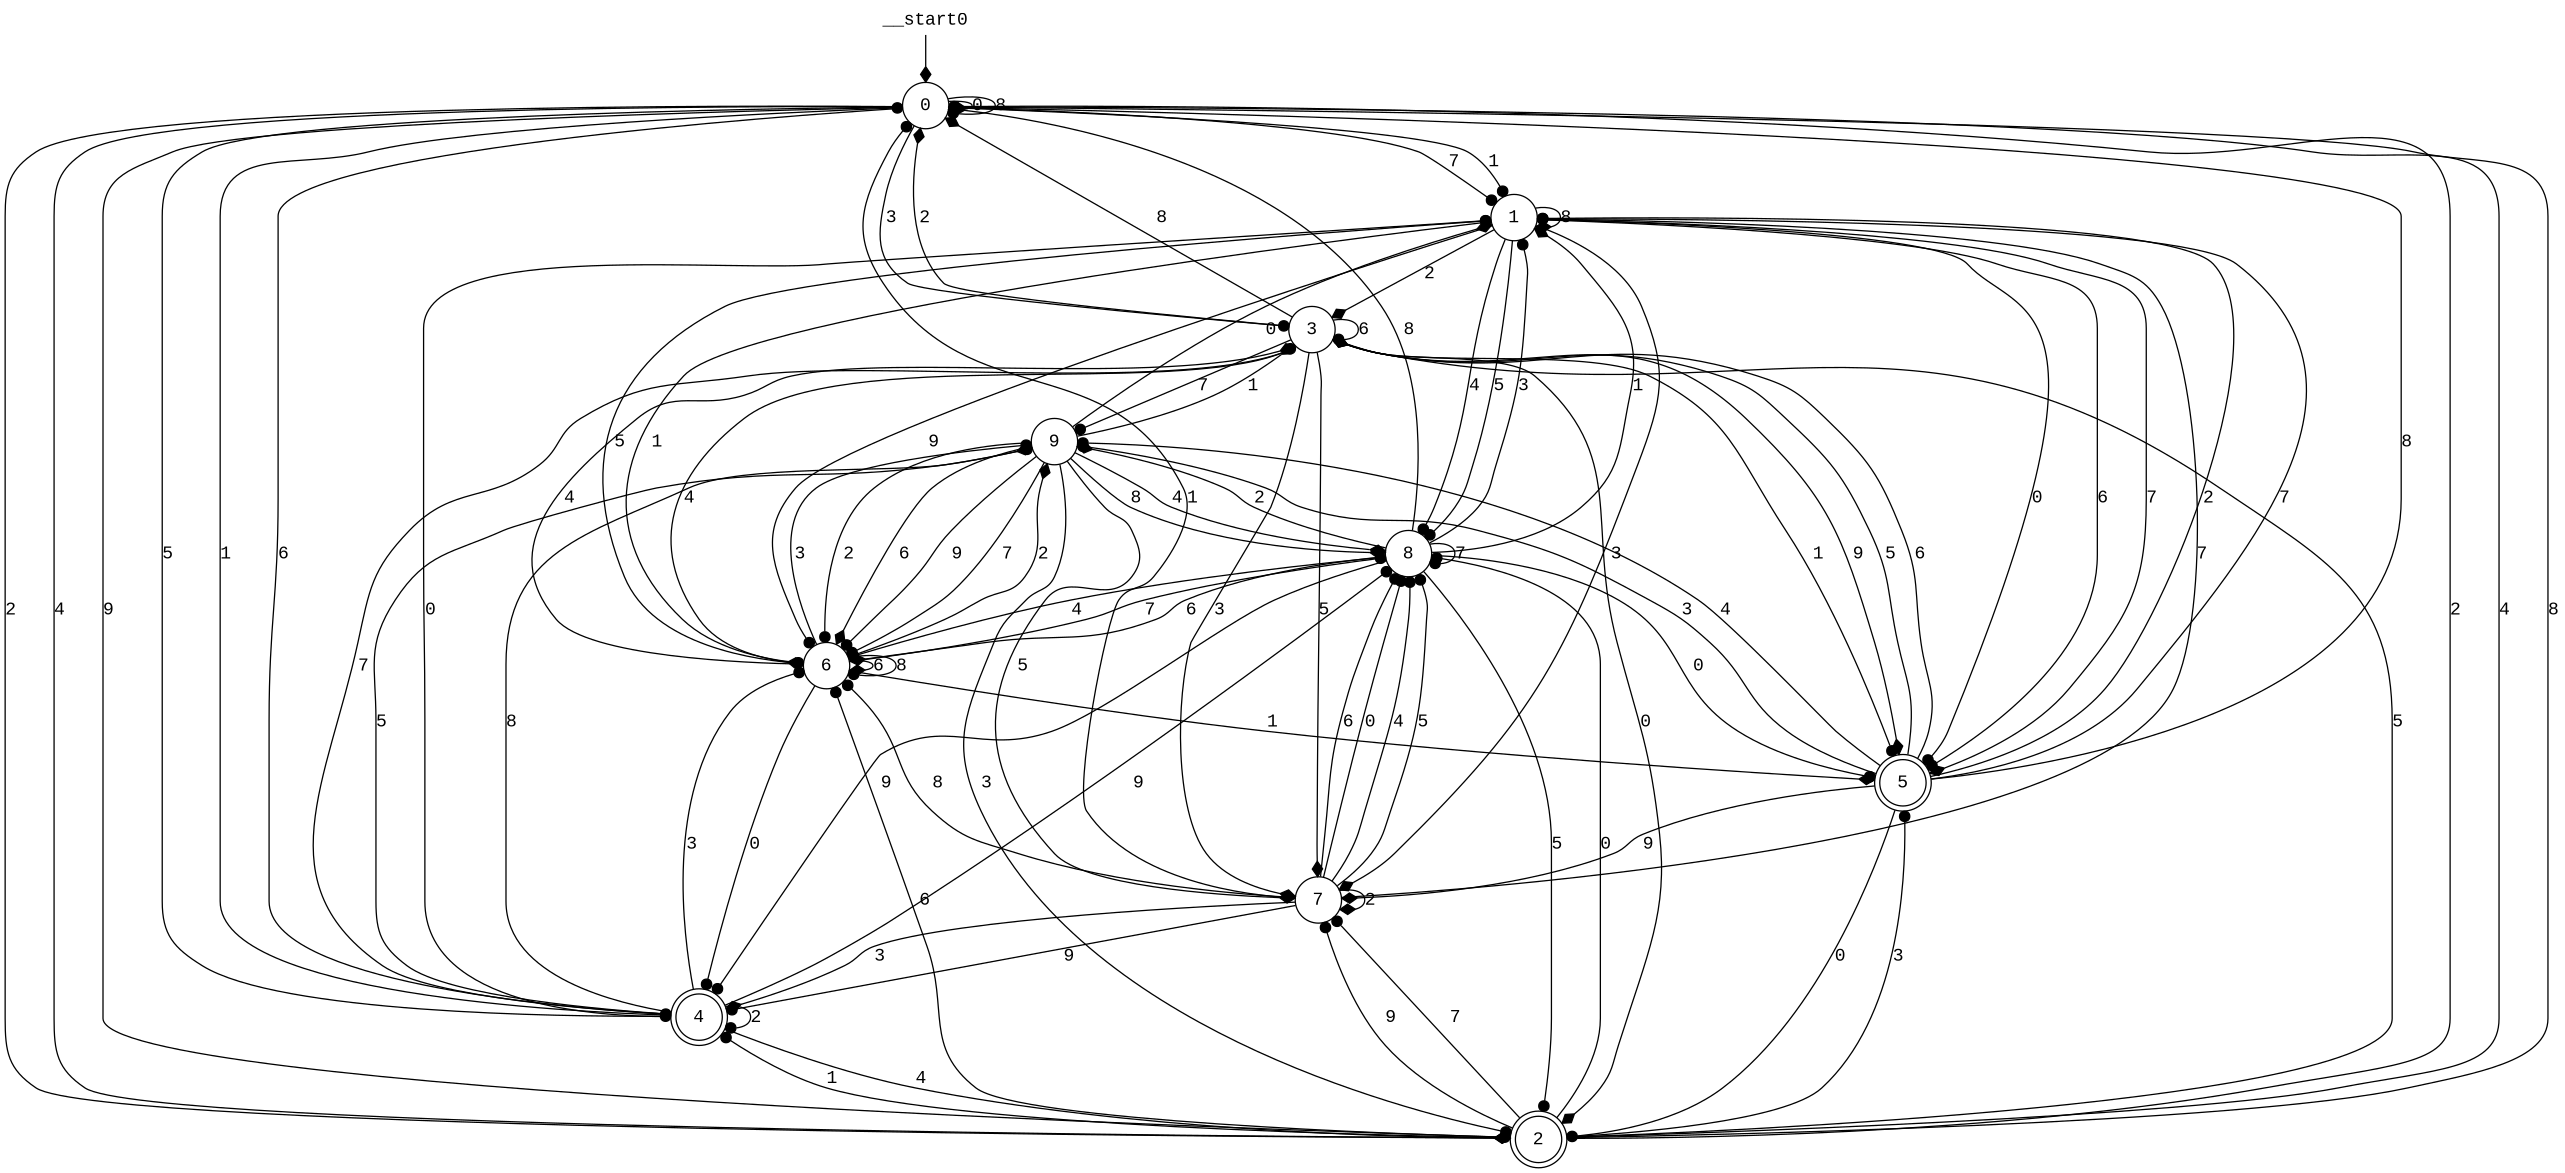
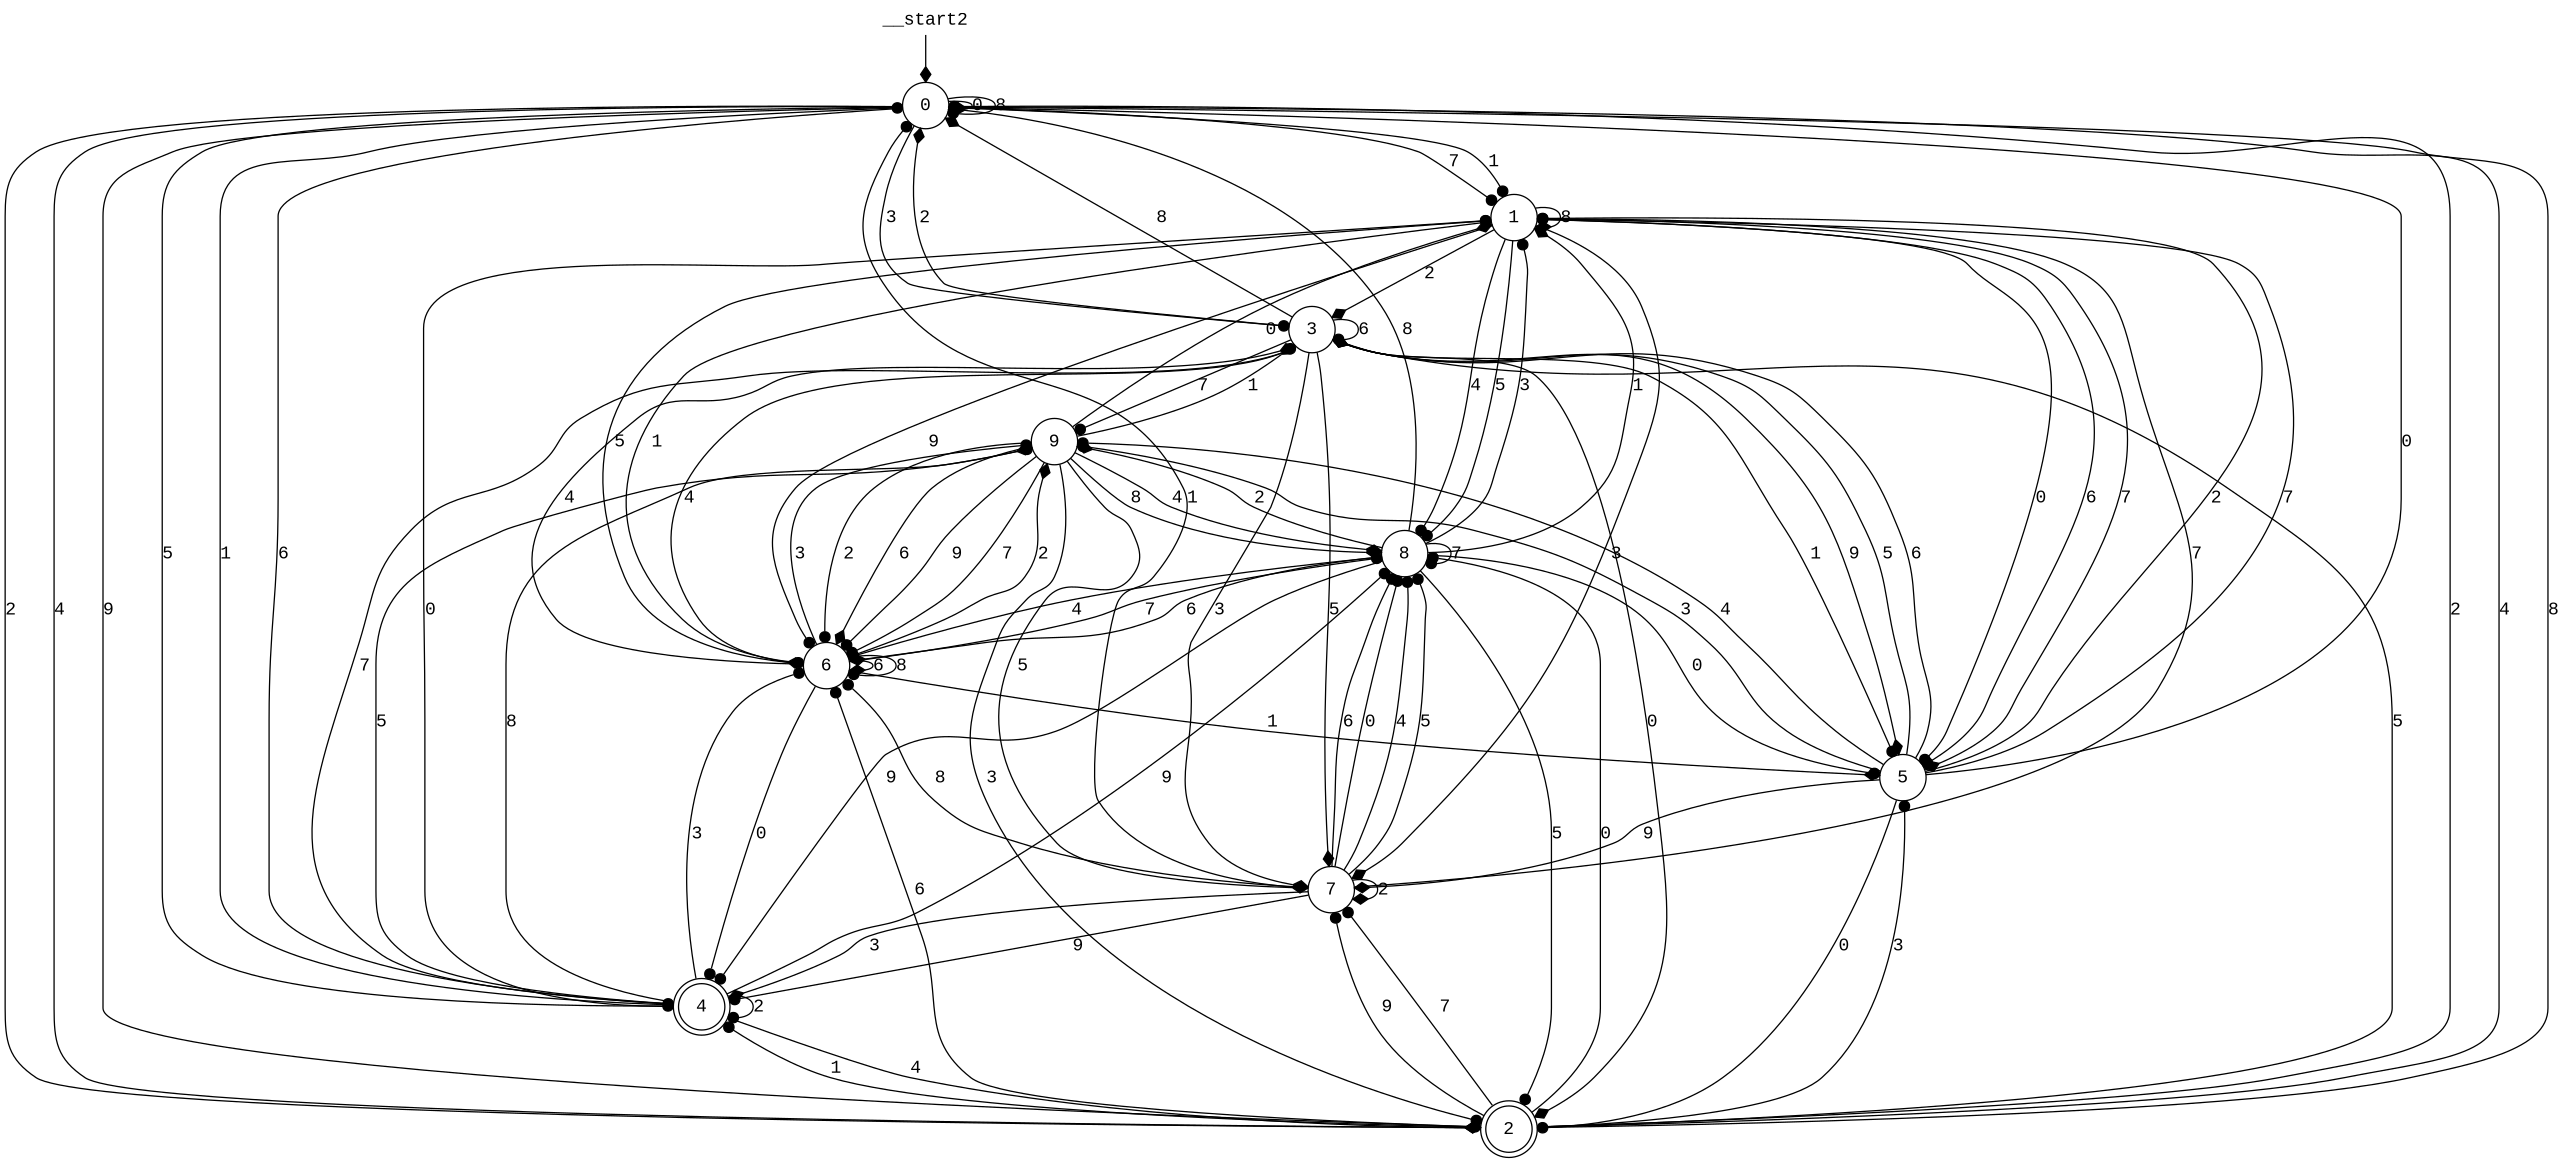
node "__start0": label "__start0" -> "__start2"
edge "5" -> "0": label "8" -> "0"
node "5": shape doublecircle -> circle
